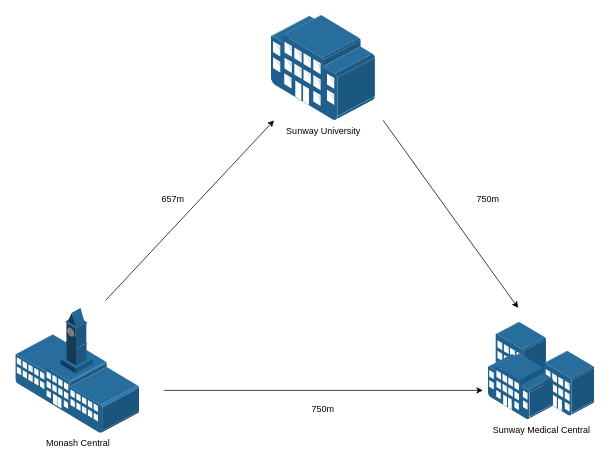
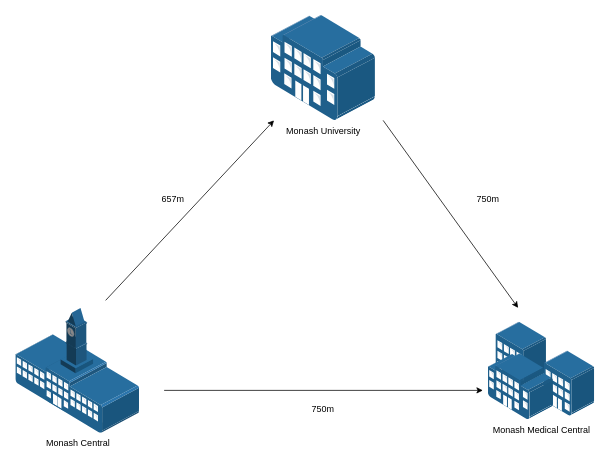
node "Sunway University": label "Sunway University" -> "Monash University"
node "Sunway Medical Central": label "Sunway Medical Central" -> "Monash Medical Central"
